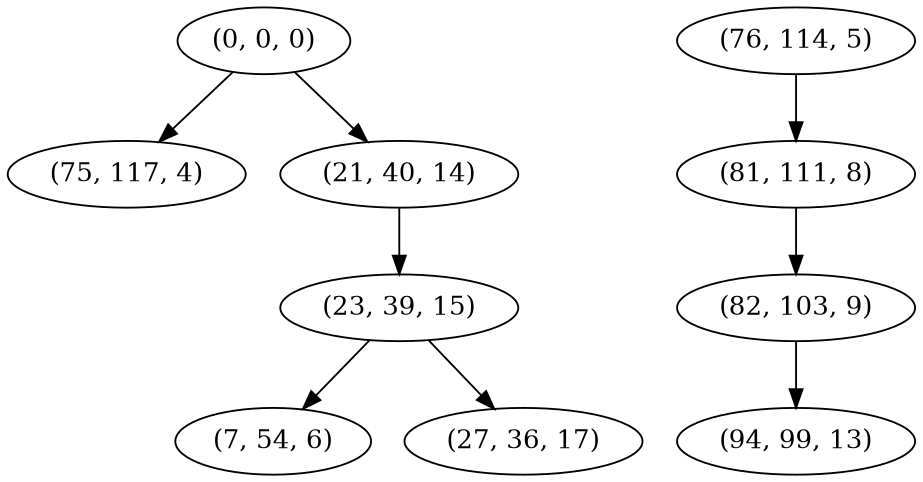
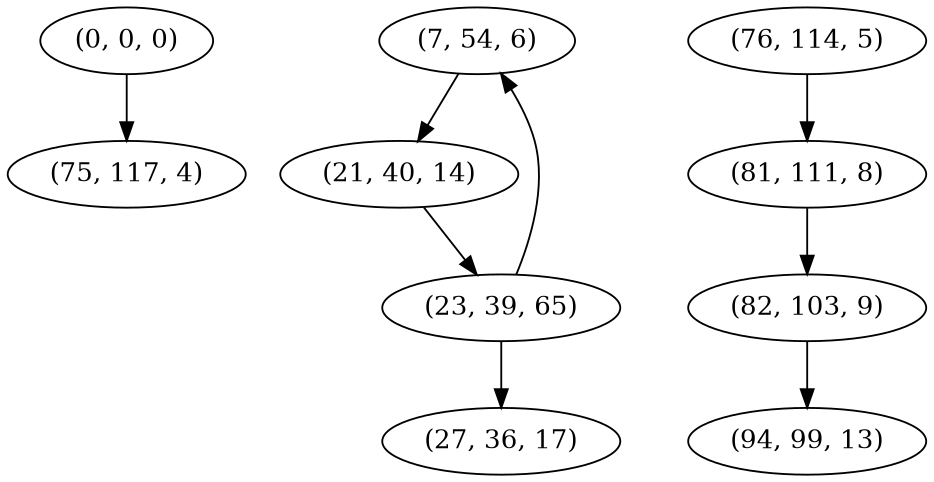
edge "(0, 0, 0)" -> "(21, 40, 14)": now "(7, 54, 6)" -> "(21, 40, 14)"
node "(23, 39, 15)": label "(23, 39, 15)" -> "(23, 39, 65)"
